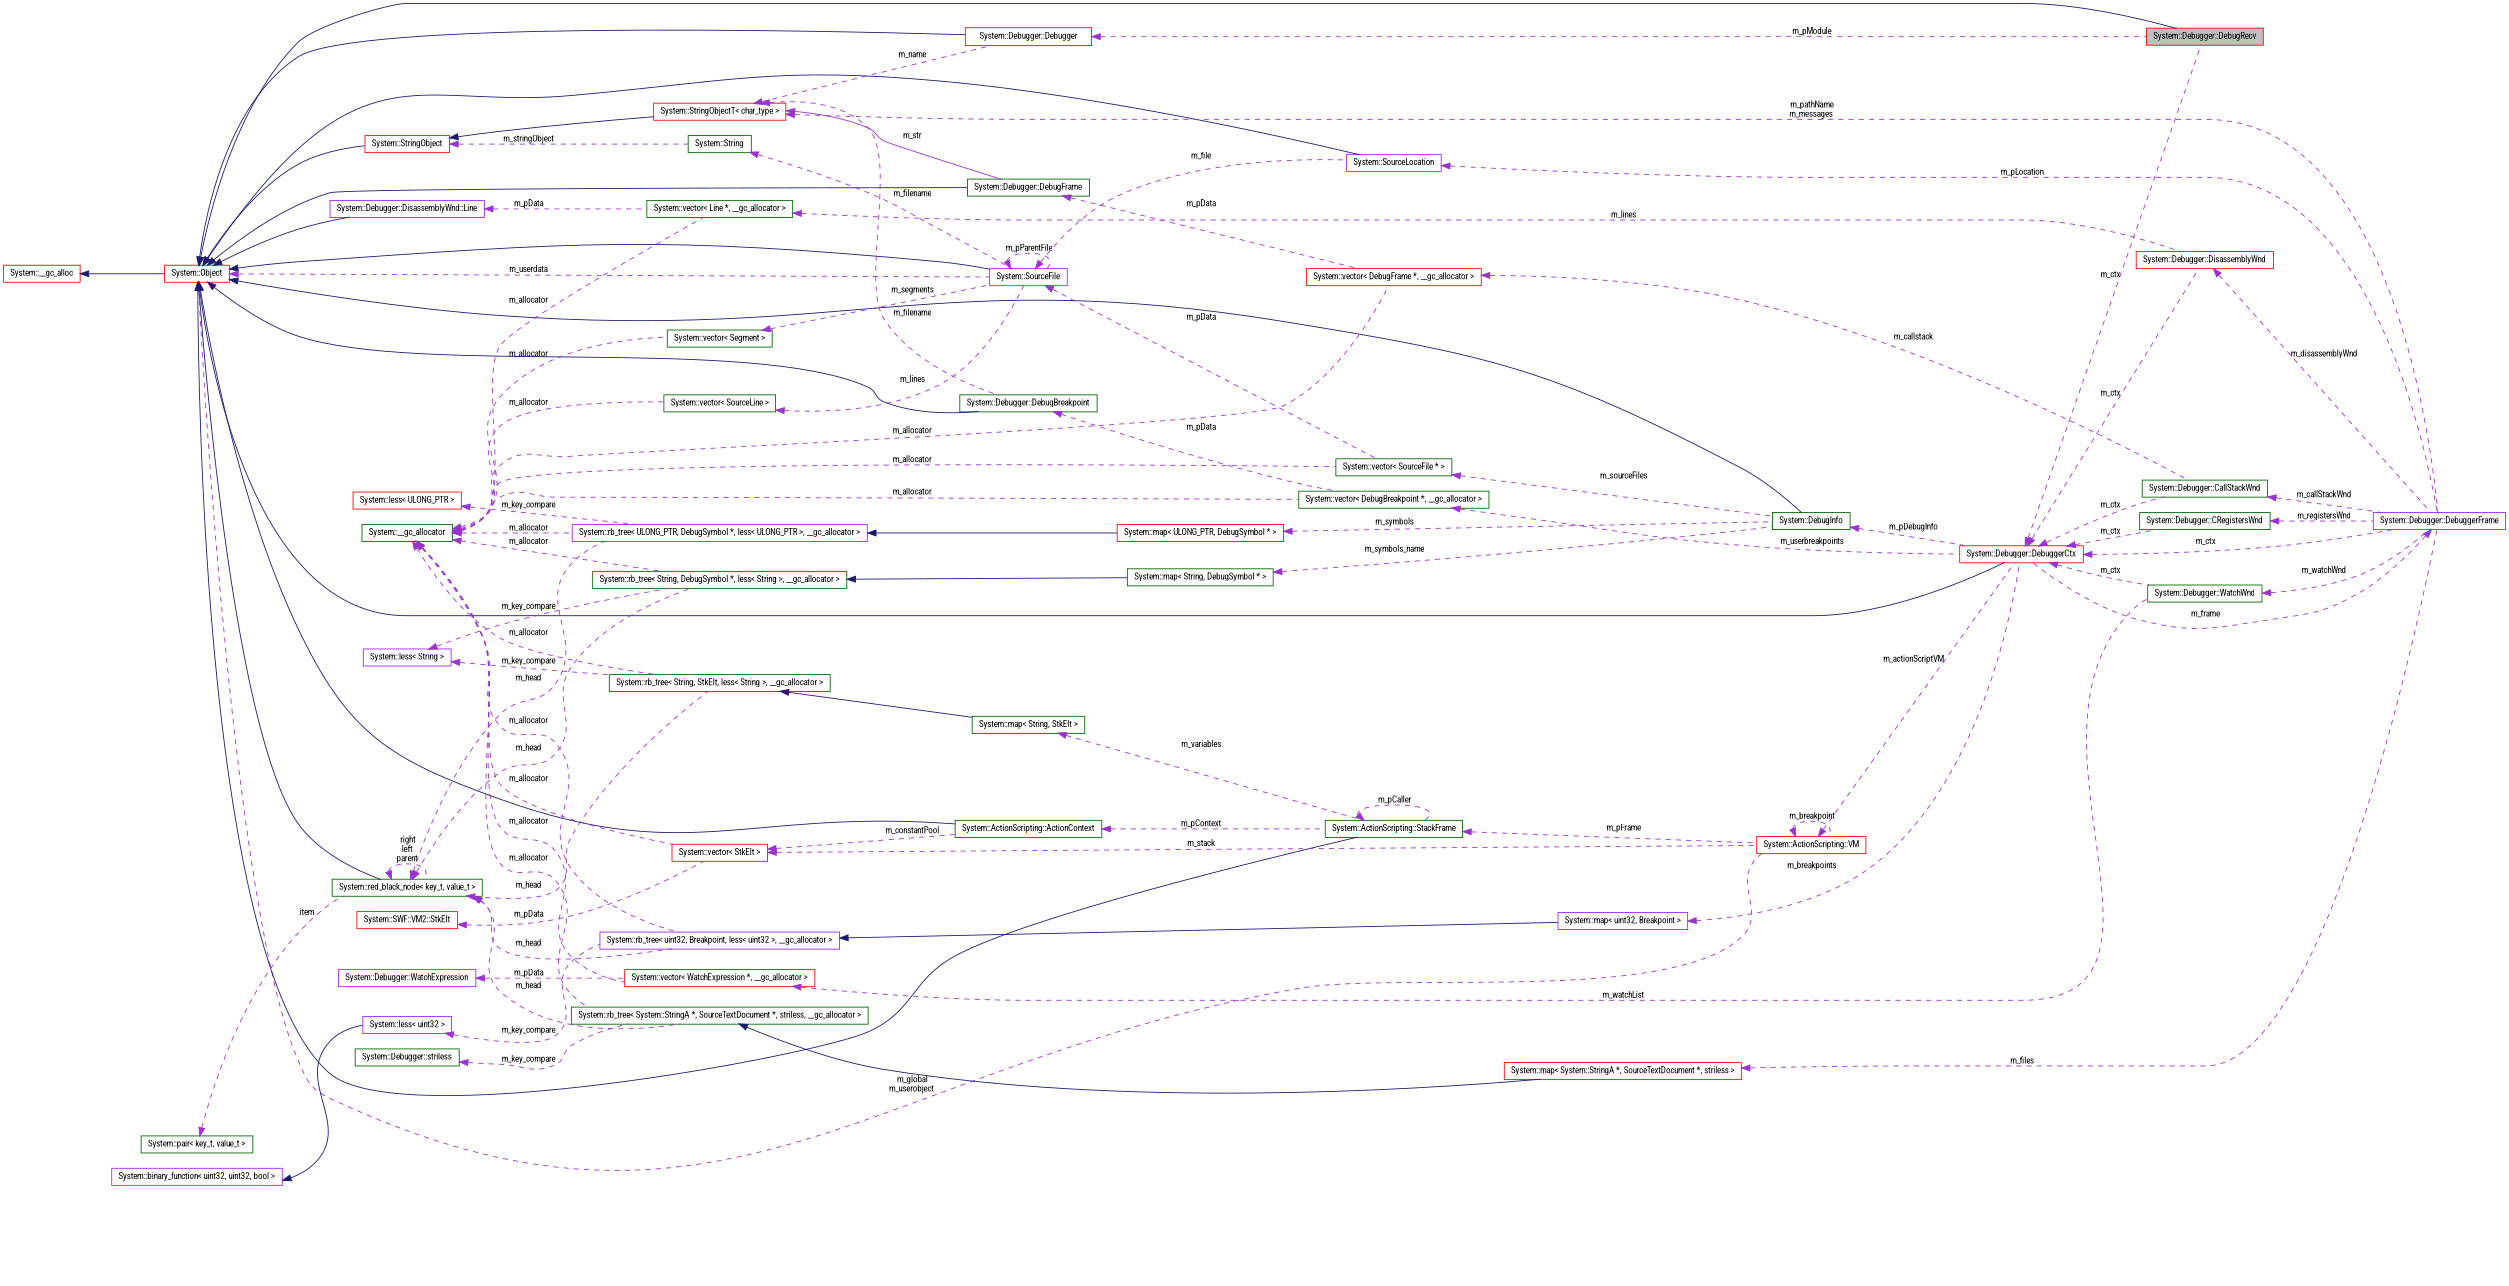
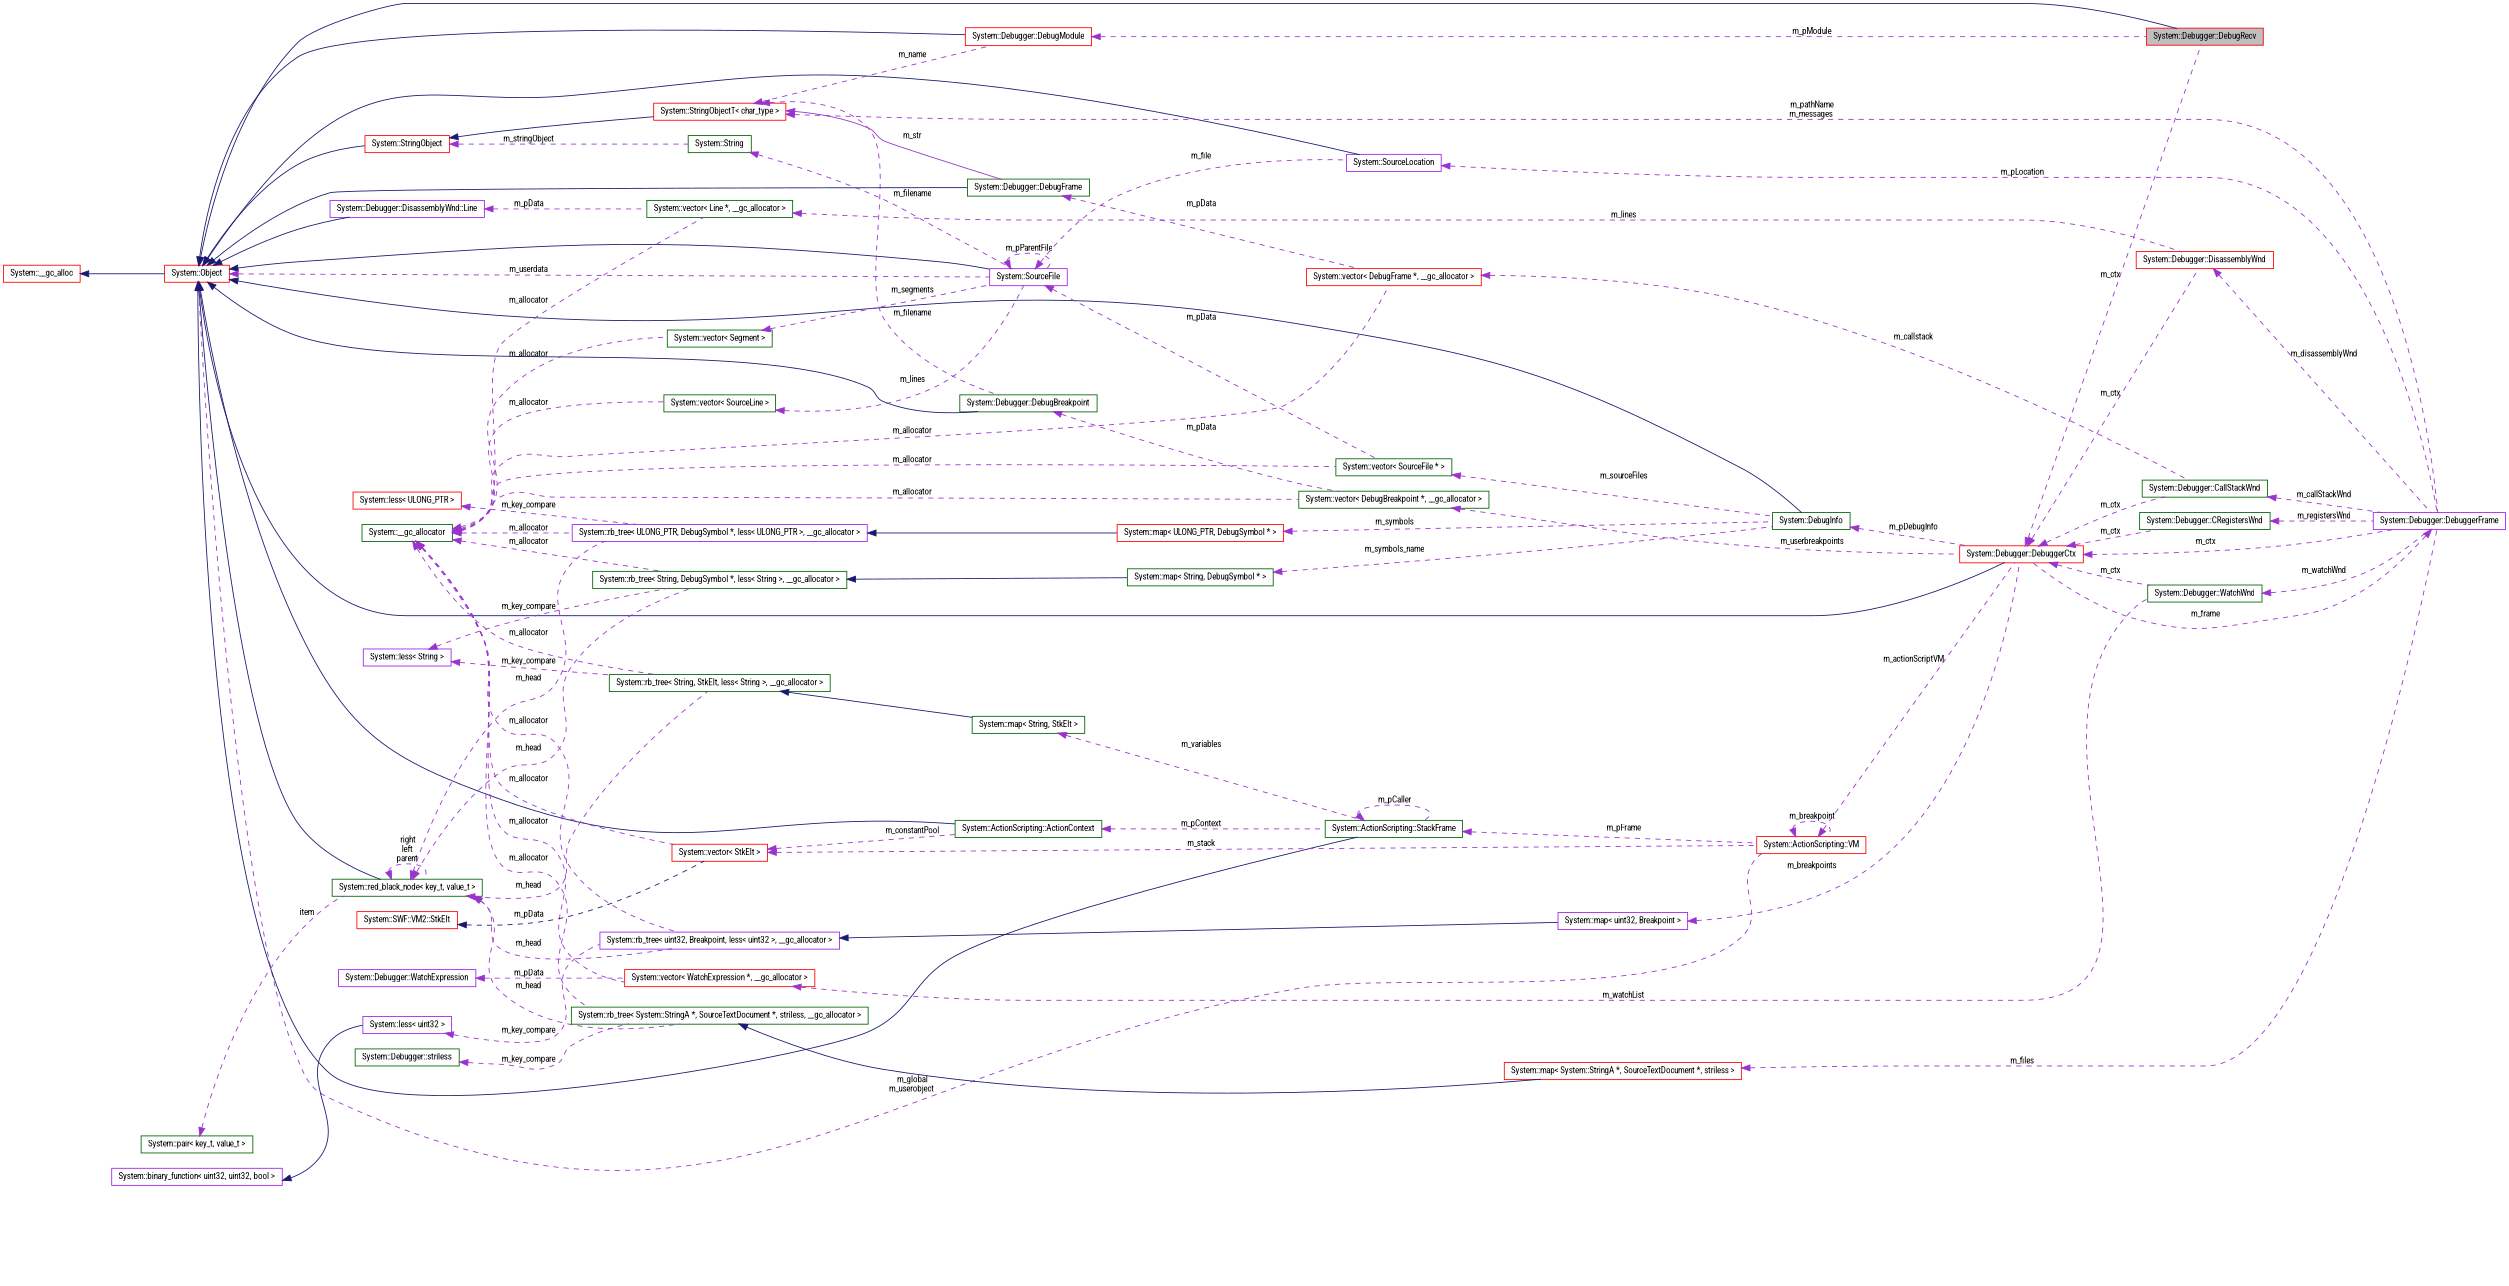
node "System::Debugger::Debugger": label "System::Debugger::Debugger" -> "System::Debugger::DebugModule"
edge "System::vector< StkElt >" -> "System::SWF::VM2::StkElt": color darkorchid3 -> midnightblue
